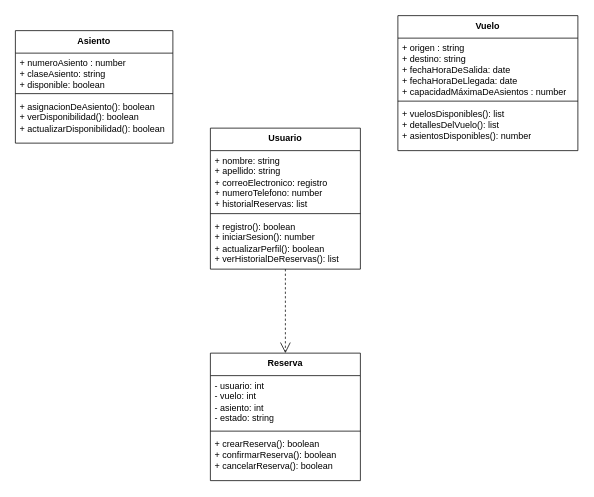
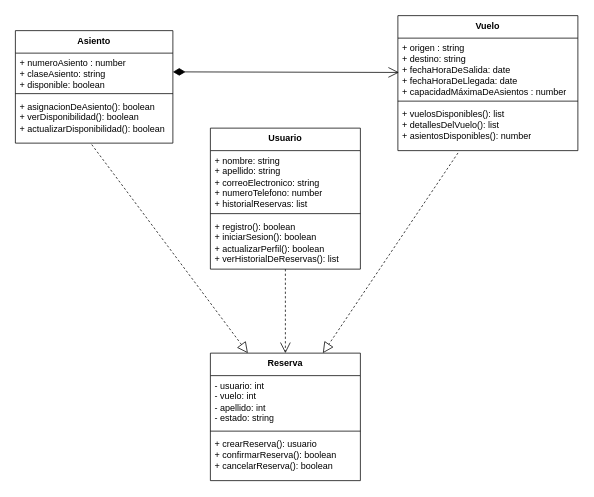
edge "+ origen : string + destino: string + fechaHoraDeSalida: date + fechaHoraDeLlegada: date + capacidadMáximaDeAsientos : number" -- "+ numeroAsiento : number + claseAsiento: string + disponible: boolean": added
node "+ nombre: string + apellido: string + correoElectronico: registro + numeroTelefono: number + historialReservas: list": label "+ nombre: string + apellido: string + correoElectronico: registro + numeroTelefono: number + historialReservas: list" -> "+ nombre: string + apellido: string + correoElectronico: string + numeroTelefono: number + historialReservas: list"
edge "+ asignacionDeAsiento(): boolean + verDisponibilidad(): boolean + actualizarDisponibilidad(): boolean" -> "Reserva": added
edge "+ vuelosDisponibles(): list + detallesDelVuelo(): list + asientosDisponibles(): number" -> "Reserva": added
node "+ registro(): boolean + iniciarSesion(): number + actualizarPerfil(): boolean + verHistorialDeReservas(): list": label "+ registro(): boolean + iniciarSesion(): number + actualizarPerfil(): boolean + verHistorialDeReservas(): list" -> "+ registro(): boolean + iniciarSesion(): boolean + actualizarPerfil(): boolean + verHistorialDeReservas(): list"
node "- usuario: int - vuelo: int - asiento: int - estado: string": label "- usuario: int - vuelo: int - asiento: int - estado: string" -> "- usuario: int - vuelo: int - apellido: int - estado: string"
node "+ crearReserva(): boolean + confirmarReserva(): boolean + cancelarReserva(): boolean": label "+ crearReserva(): boolean + confirmarReserva(): boolean + cancelarReserva(): boolean" -> "+ crearReserva(): usuario + confirmarReserva(): boolean + cancelarReserva(): boolean"
